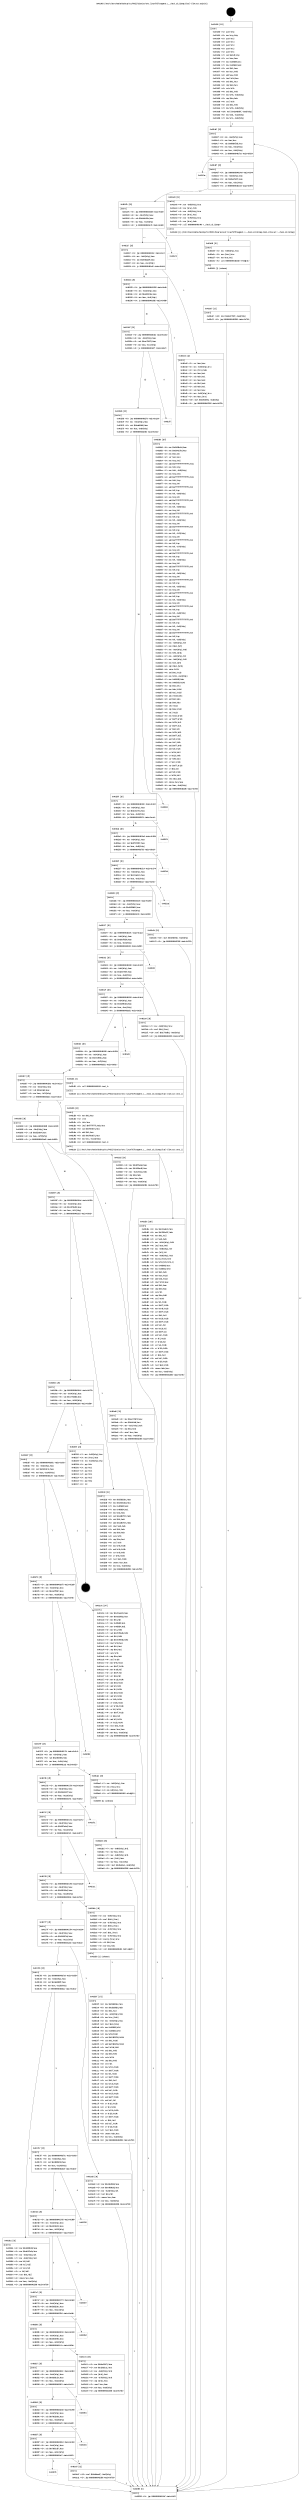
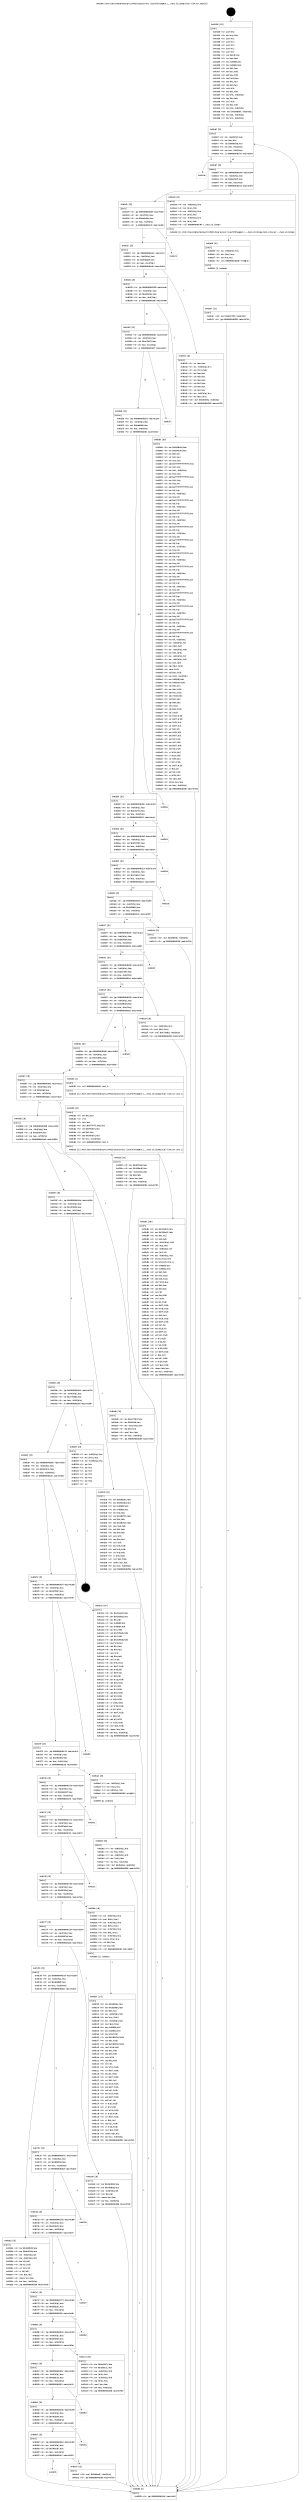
edge "0x4015bf [28]" -> "0x401c6b [15]": now "0x4015db [28]" -> "0x401c6b [15]"
